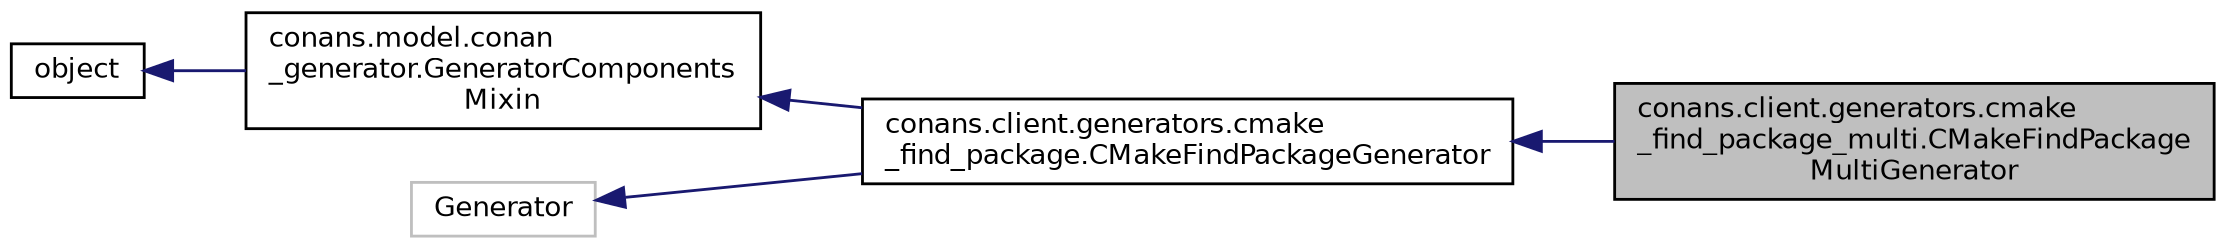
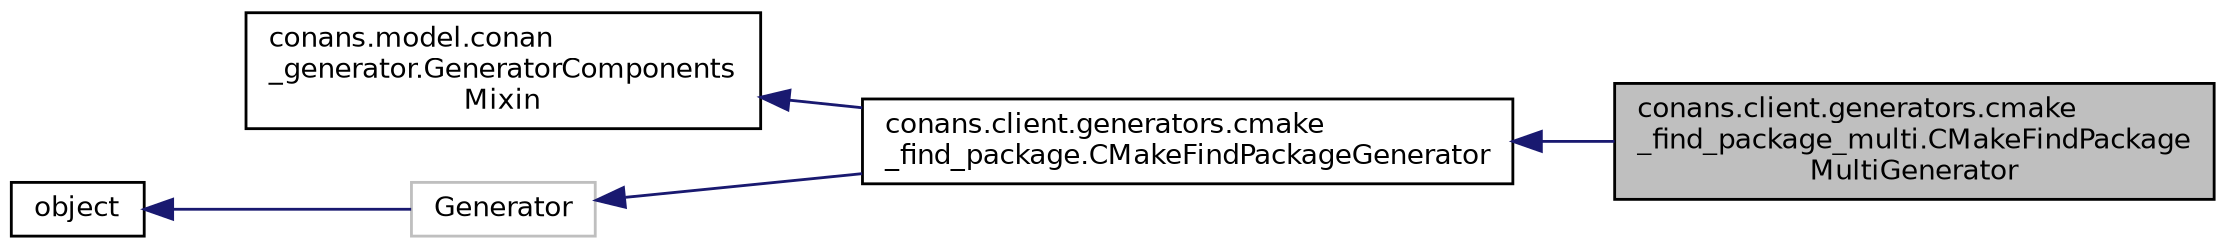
edge "conans.model.conan _generator.GeneratorComponents Mixin" -> "object": now "Generator" -> "object"
